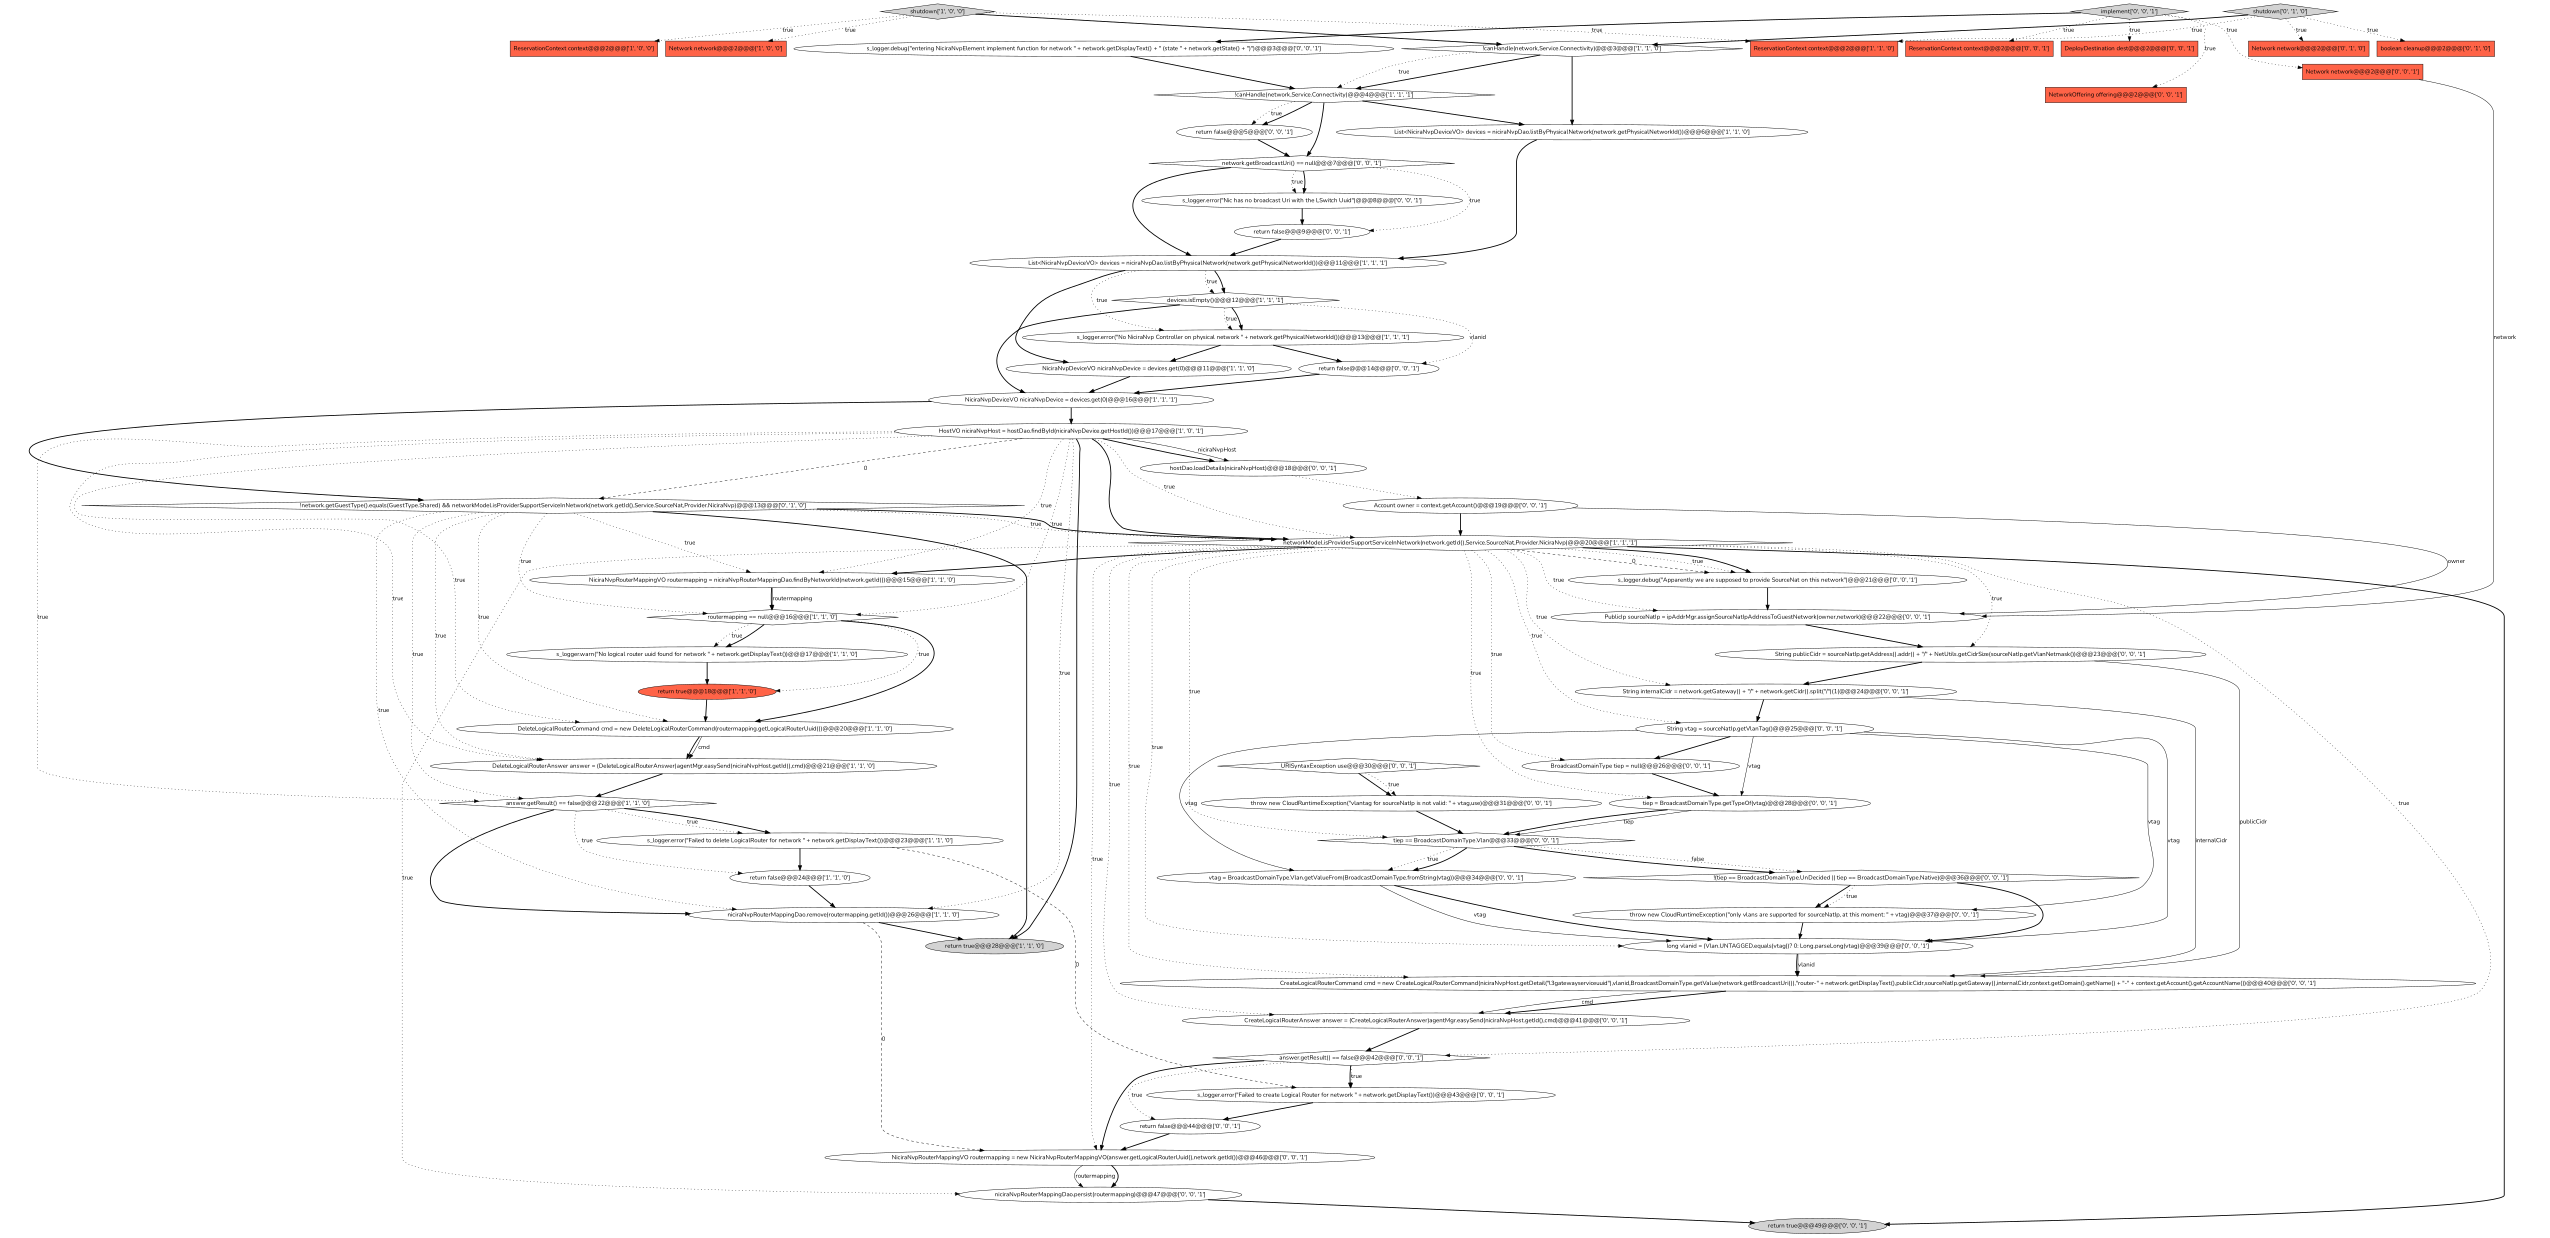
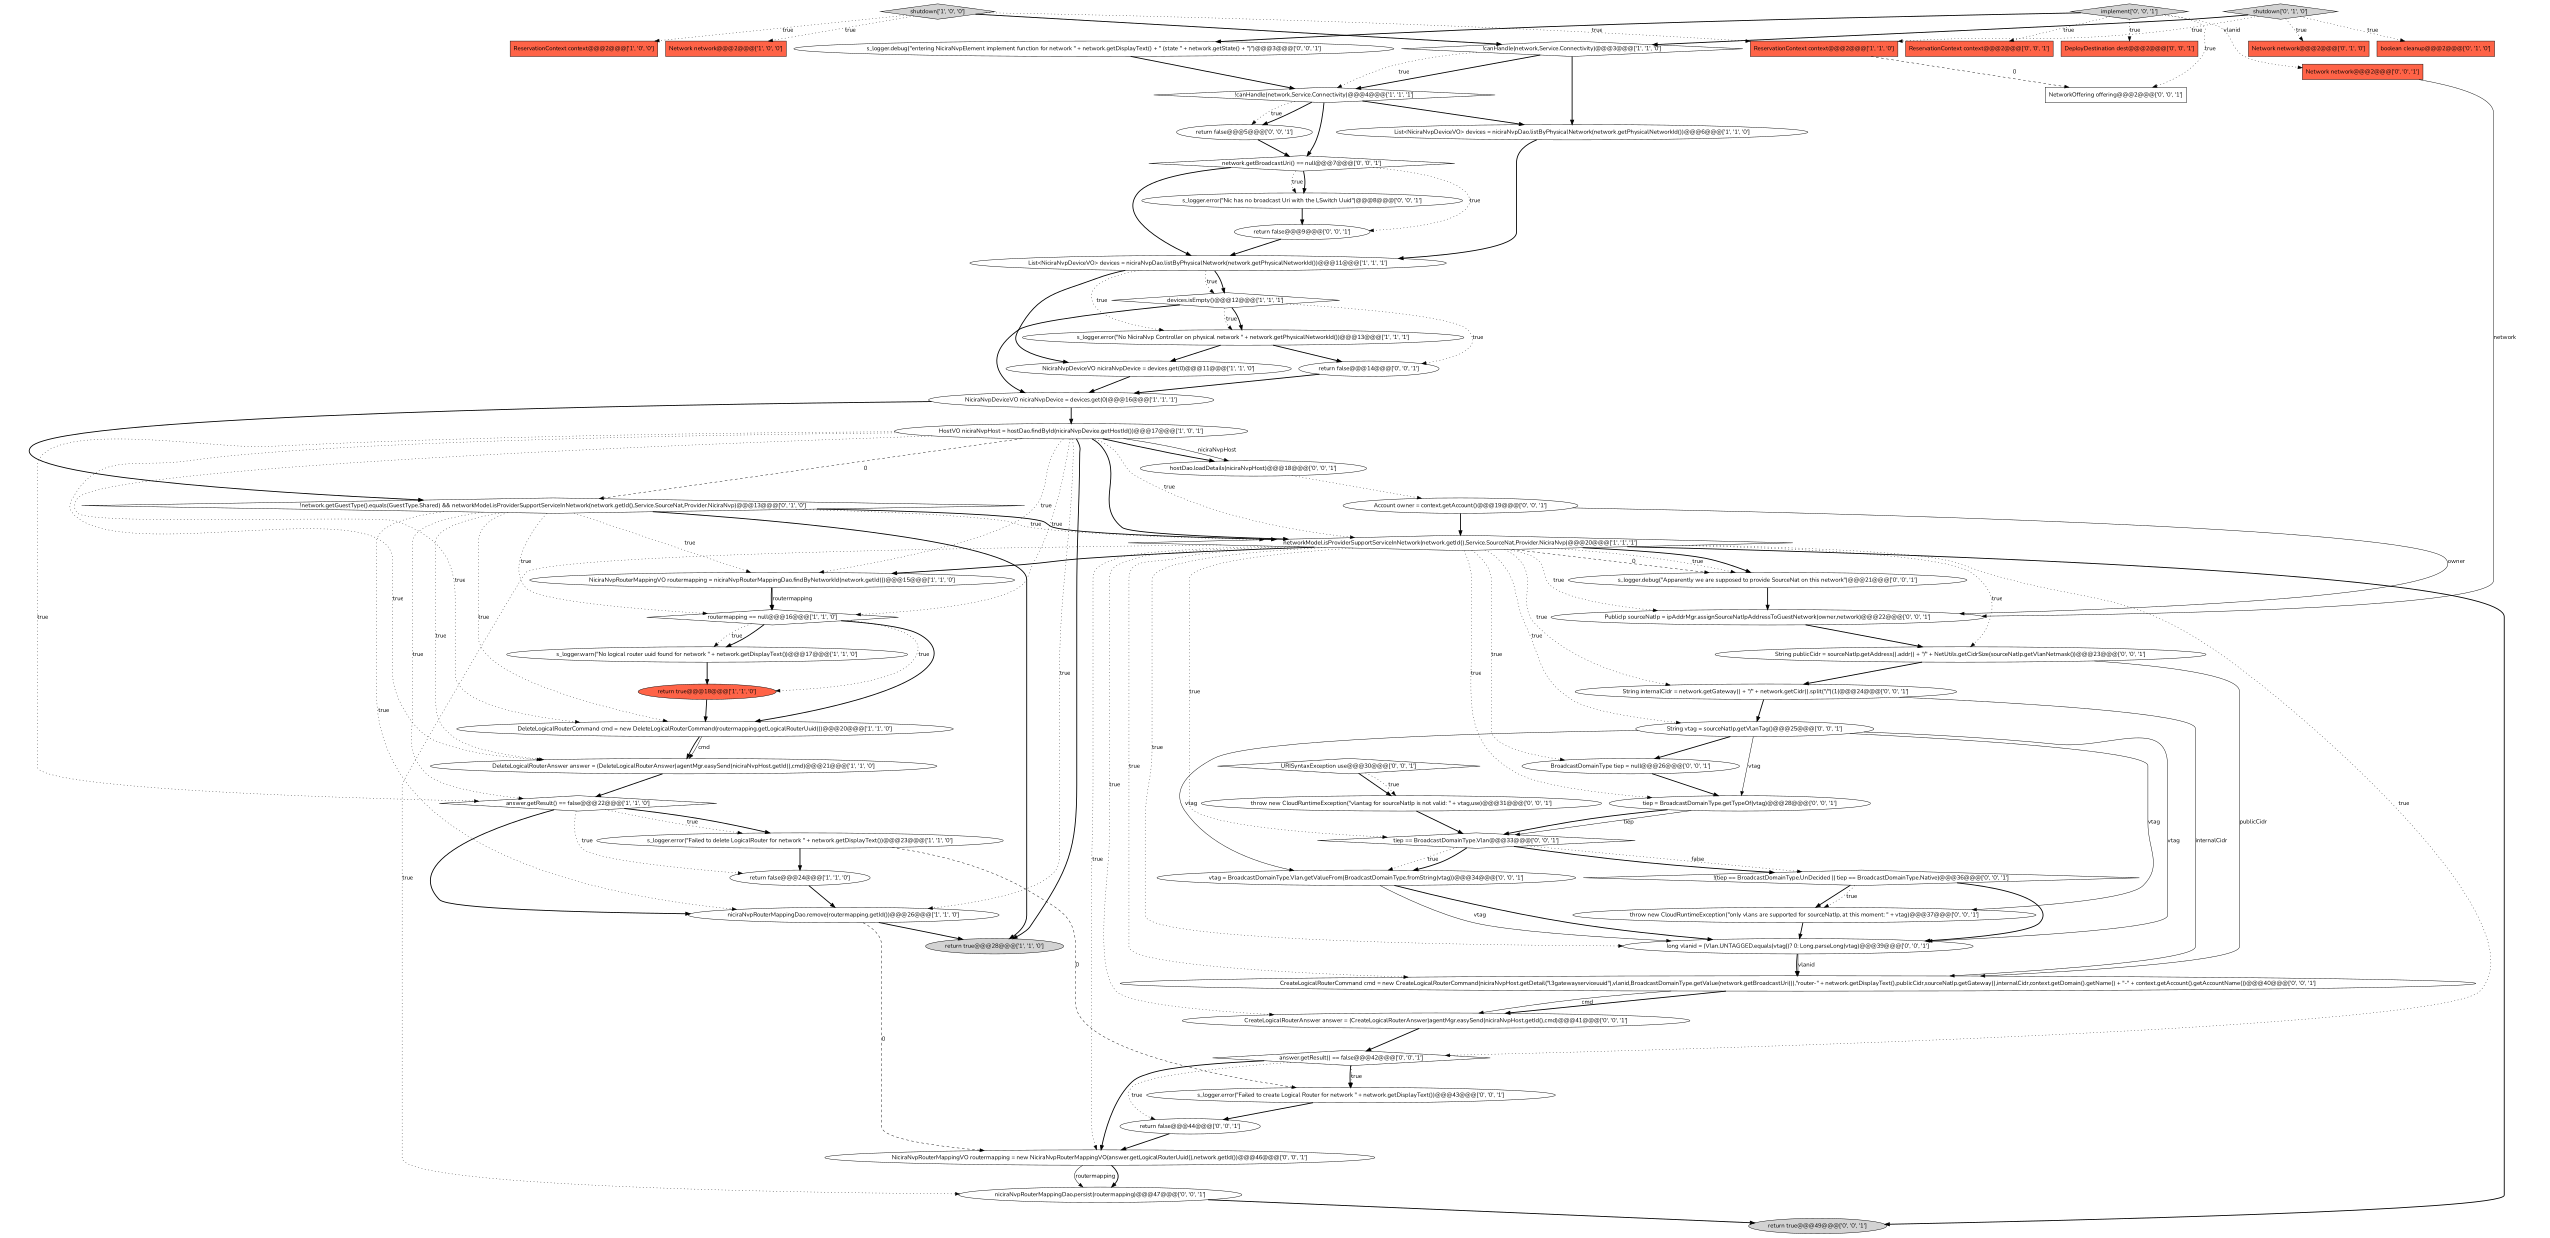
edge "implement['0', '0', '1']" -> "Network network@@@2@@@['0', '0', '1']": label "true" -> "vlanid"
edge "ReservationContext context@@@2@@@['1', '1', '0']" -> "NetworkOffering offering@@@2@@@['0', '0', '1']": added, label "0"
node "NetworkOffering offering@@@2@@@['0', '0', '1']": fillcolor tomato -> white
edge "devices.isEmpty()@@@12@@@['1', '1', '1']" -> "return false@@@14@@@['0', '0', '1']": label "vlanid" -> "true"
